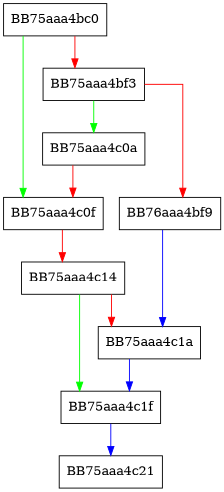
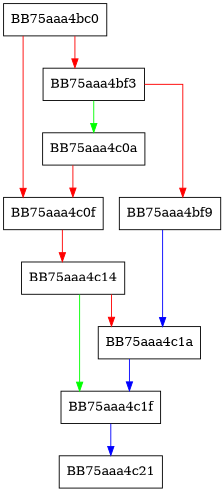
edge "BB75aaa4bc0" -> "BB75aaa4c0f": color green -> red
node "BB76aaa4bf9": label "BB76aaa4bf9" -> "BB75aaa4bf9"
